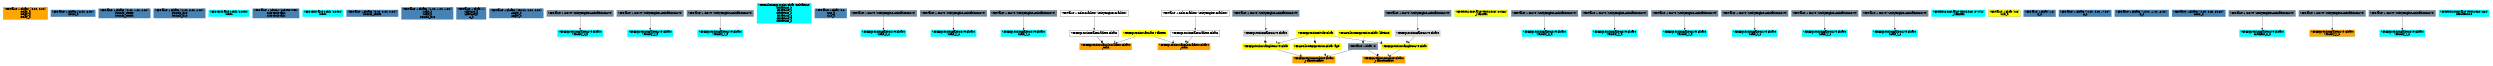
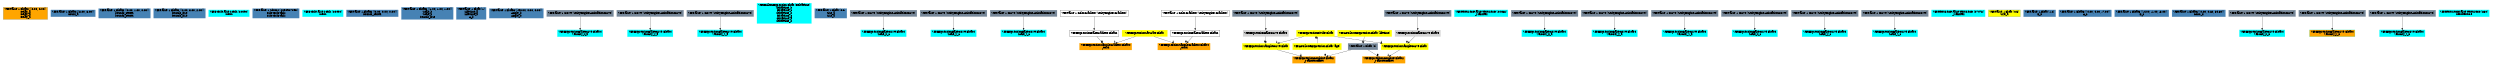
node "VFXTexture2DValue Texture2D (24488) _MainTex": fillcolor yellow -> cyan
node "VFXExpressionSaturate MainTex": label "VFXExpressionSaturate MainTex" -> "VFXExpressionSaturate Float"
node "VFXExpressionBakeCurve Float4 Gradient_x_b": label "VFXExpressionBakeCurve Float4 Gradient_x_b" -> "VFXExpressionBakeCurve Float4 Velocity_x_b"
edge "VFXExpressionDivide Float" -> "VFXAttributeExpression Float (age)": reversed
